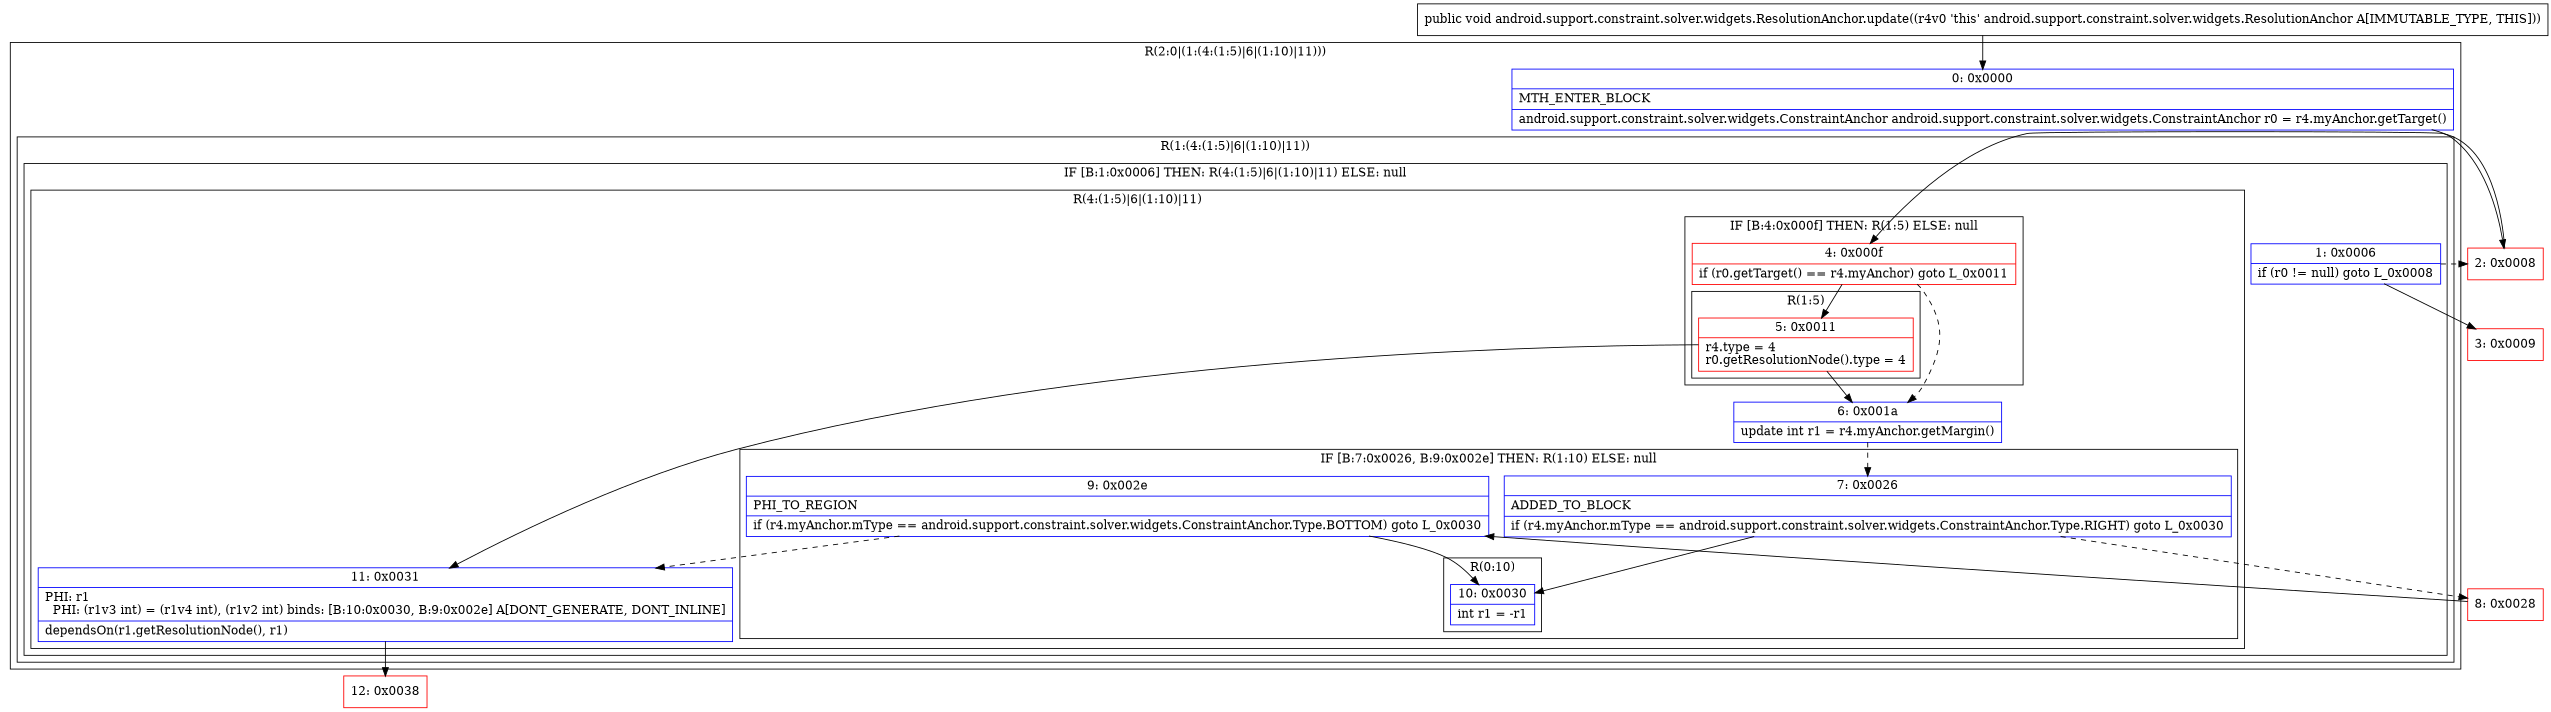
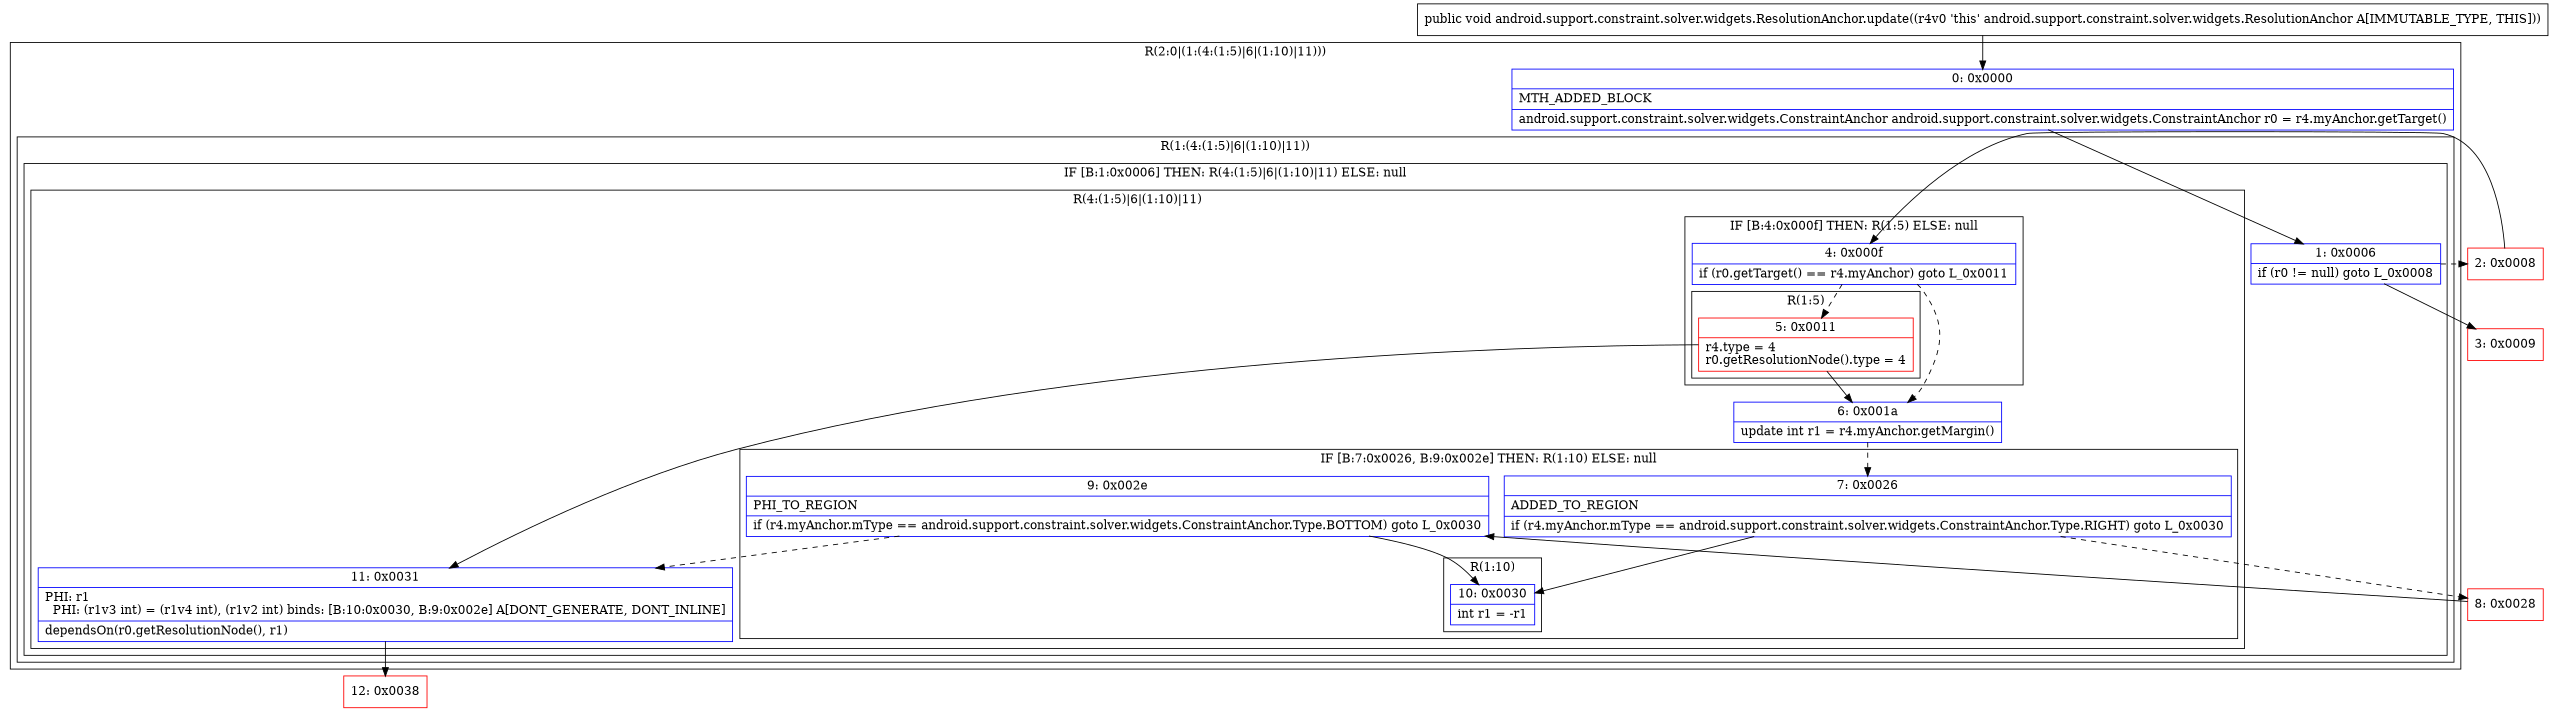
node "0: 0x0000": text "MTH_ENTER_BLOCK" -> "MTH_ADDED_BLOCK"
edge "0: 0x0000" -> "2: 0x0008": now "0: 0x0000" -> "1: 0x0006"
node "4: 0x000f": color red -> blue
edge "4: 0x000f" -> "5: 0x0011": style solid -> dashed
node "7: 0x0026": text "ADDED_TO_BLOCK" -> "ADDED_TO_REGION"
cluster "R(0:10)": label "R(0:10)" -> "R(1:10)"
node "11: 0x0031": text "dependsOn(r1.getResolutionNode(), r1)" -> "dependsOn(r0.getResolutionNode(), r1)"
